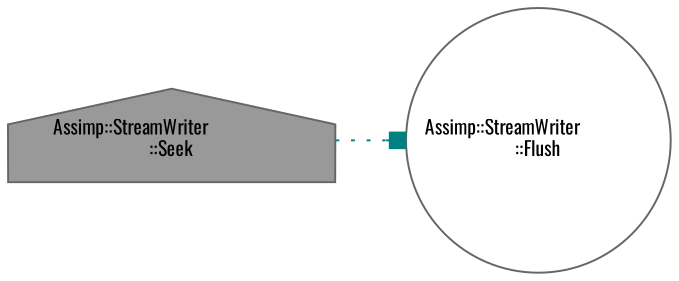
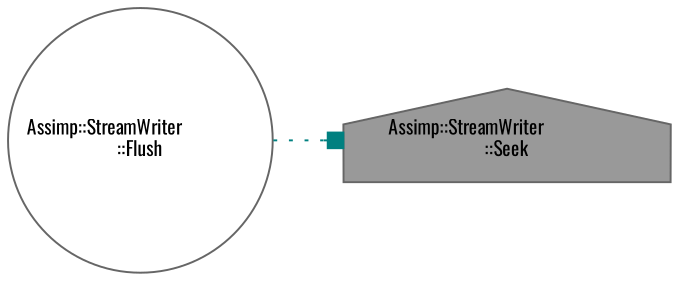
edge "Assimp::StreamWriter ::Seek" -> "Assimp::StreamWriter ::Flush": reversed
